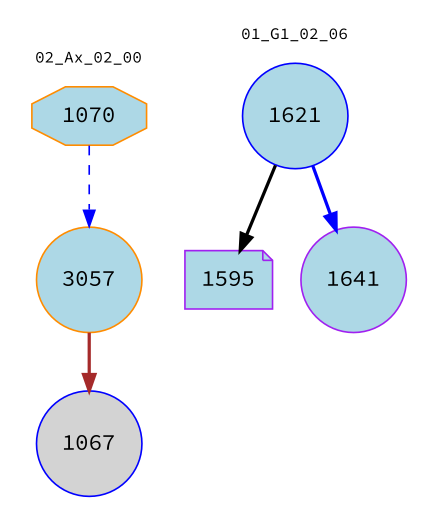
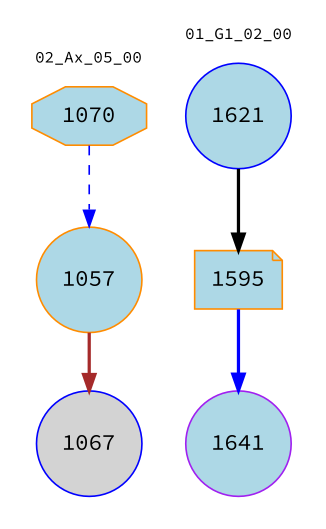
cluster "01_G1_02_06": label "01_G1_02_06" -> "01_G1_02_00"
cluster "02_Ax_02_00": label "02_Ax_02_00" -> "02_Ax_05_00"
edge "1621" -> "1641": now "1595" -> "1641"
node "3057": label "3057" -> "1057"
node "1595": color purple -> darkorange
